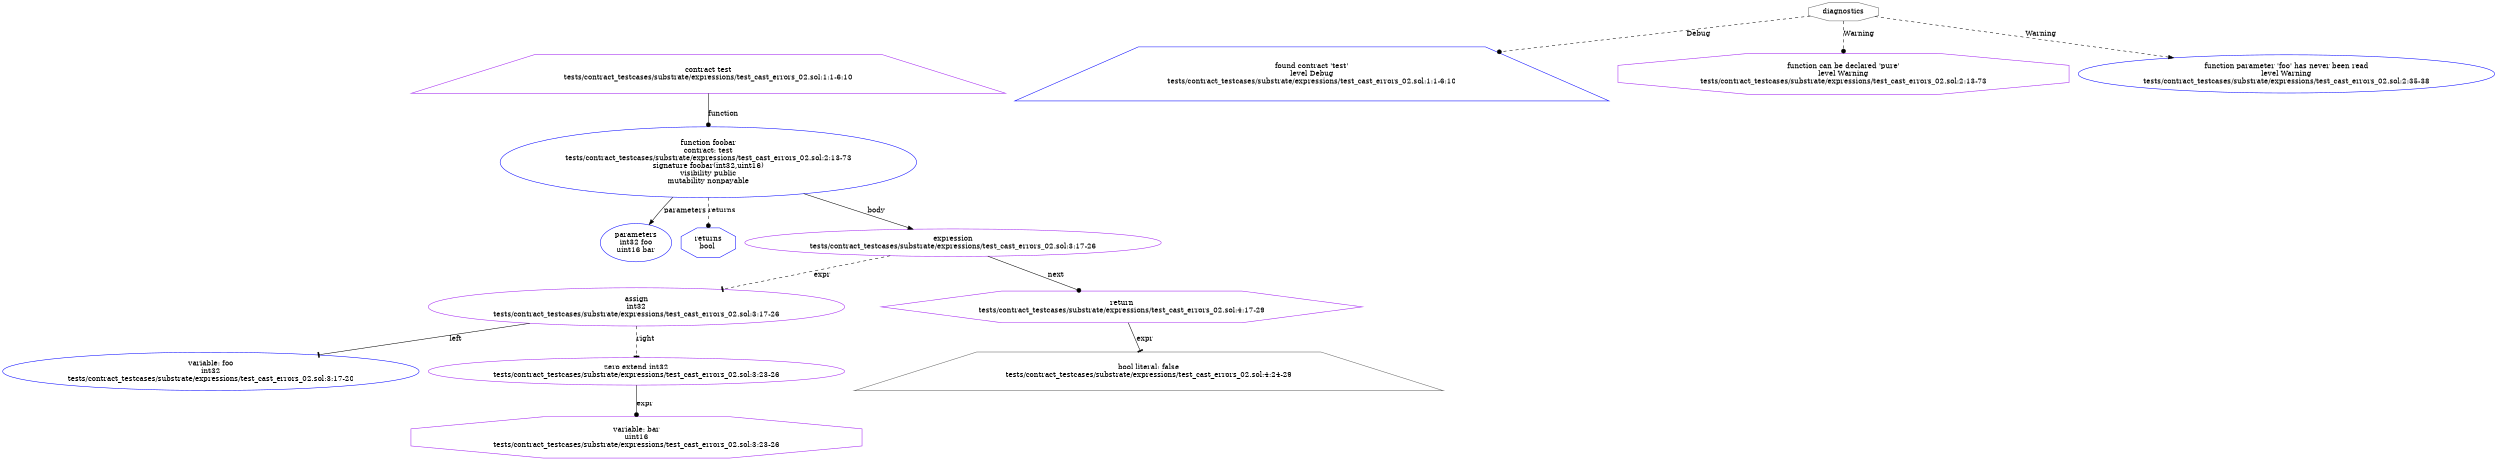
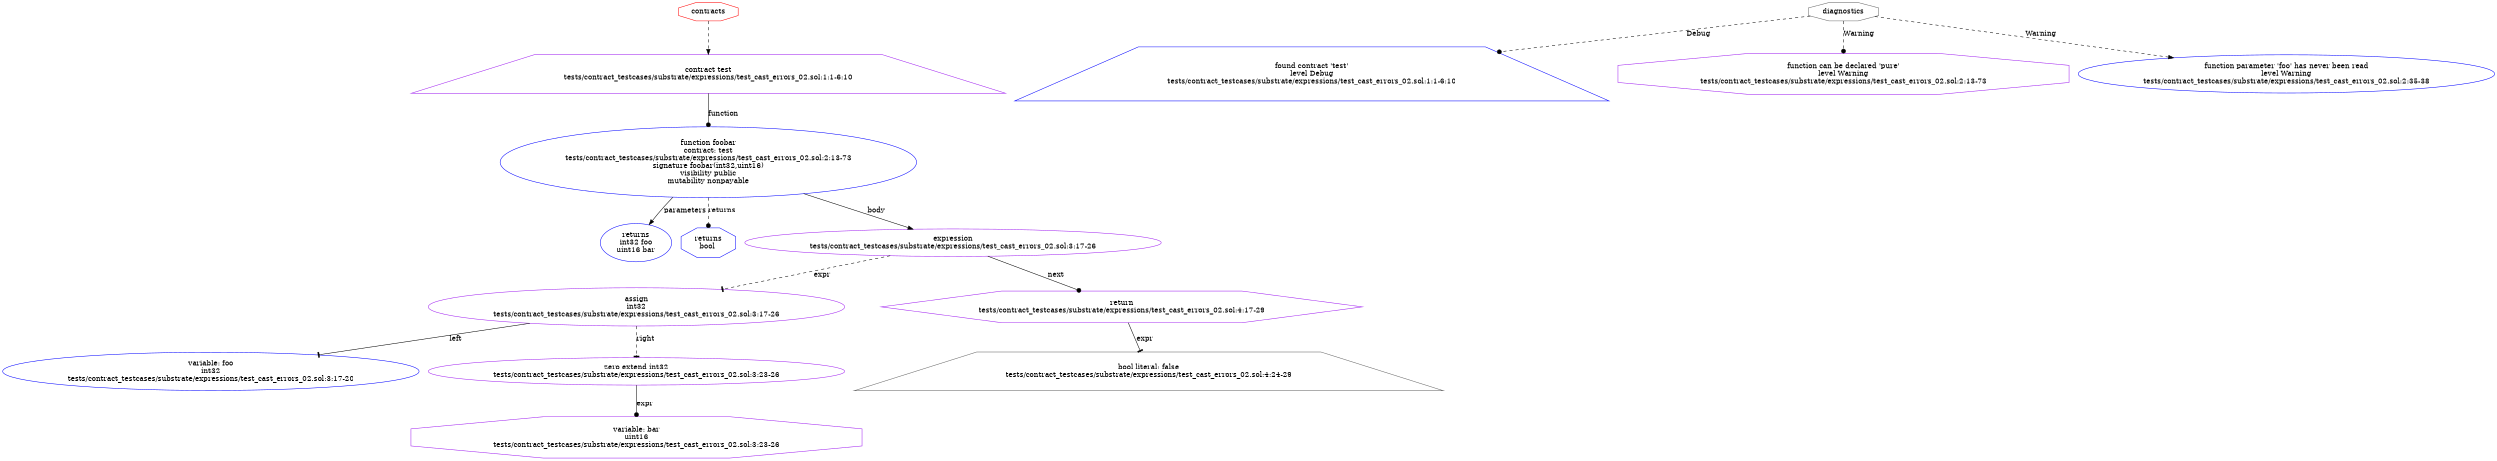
node "contracts": added
node "parameters int32 foo uint16 bar": label "parameters int32 foo uint16 bar" -> "returns int32 foo uint16 bar"
